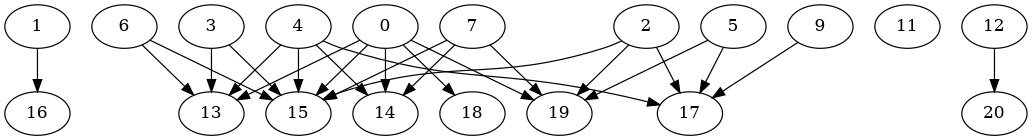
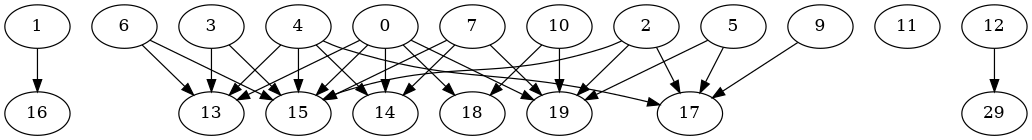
node "10": added
node "20": label "20" -> "29"
